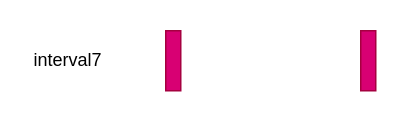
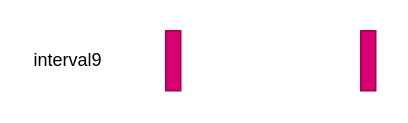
node "interval7": label "interval7" -> "interval9"
